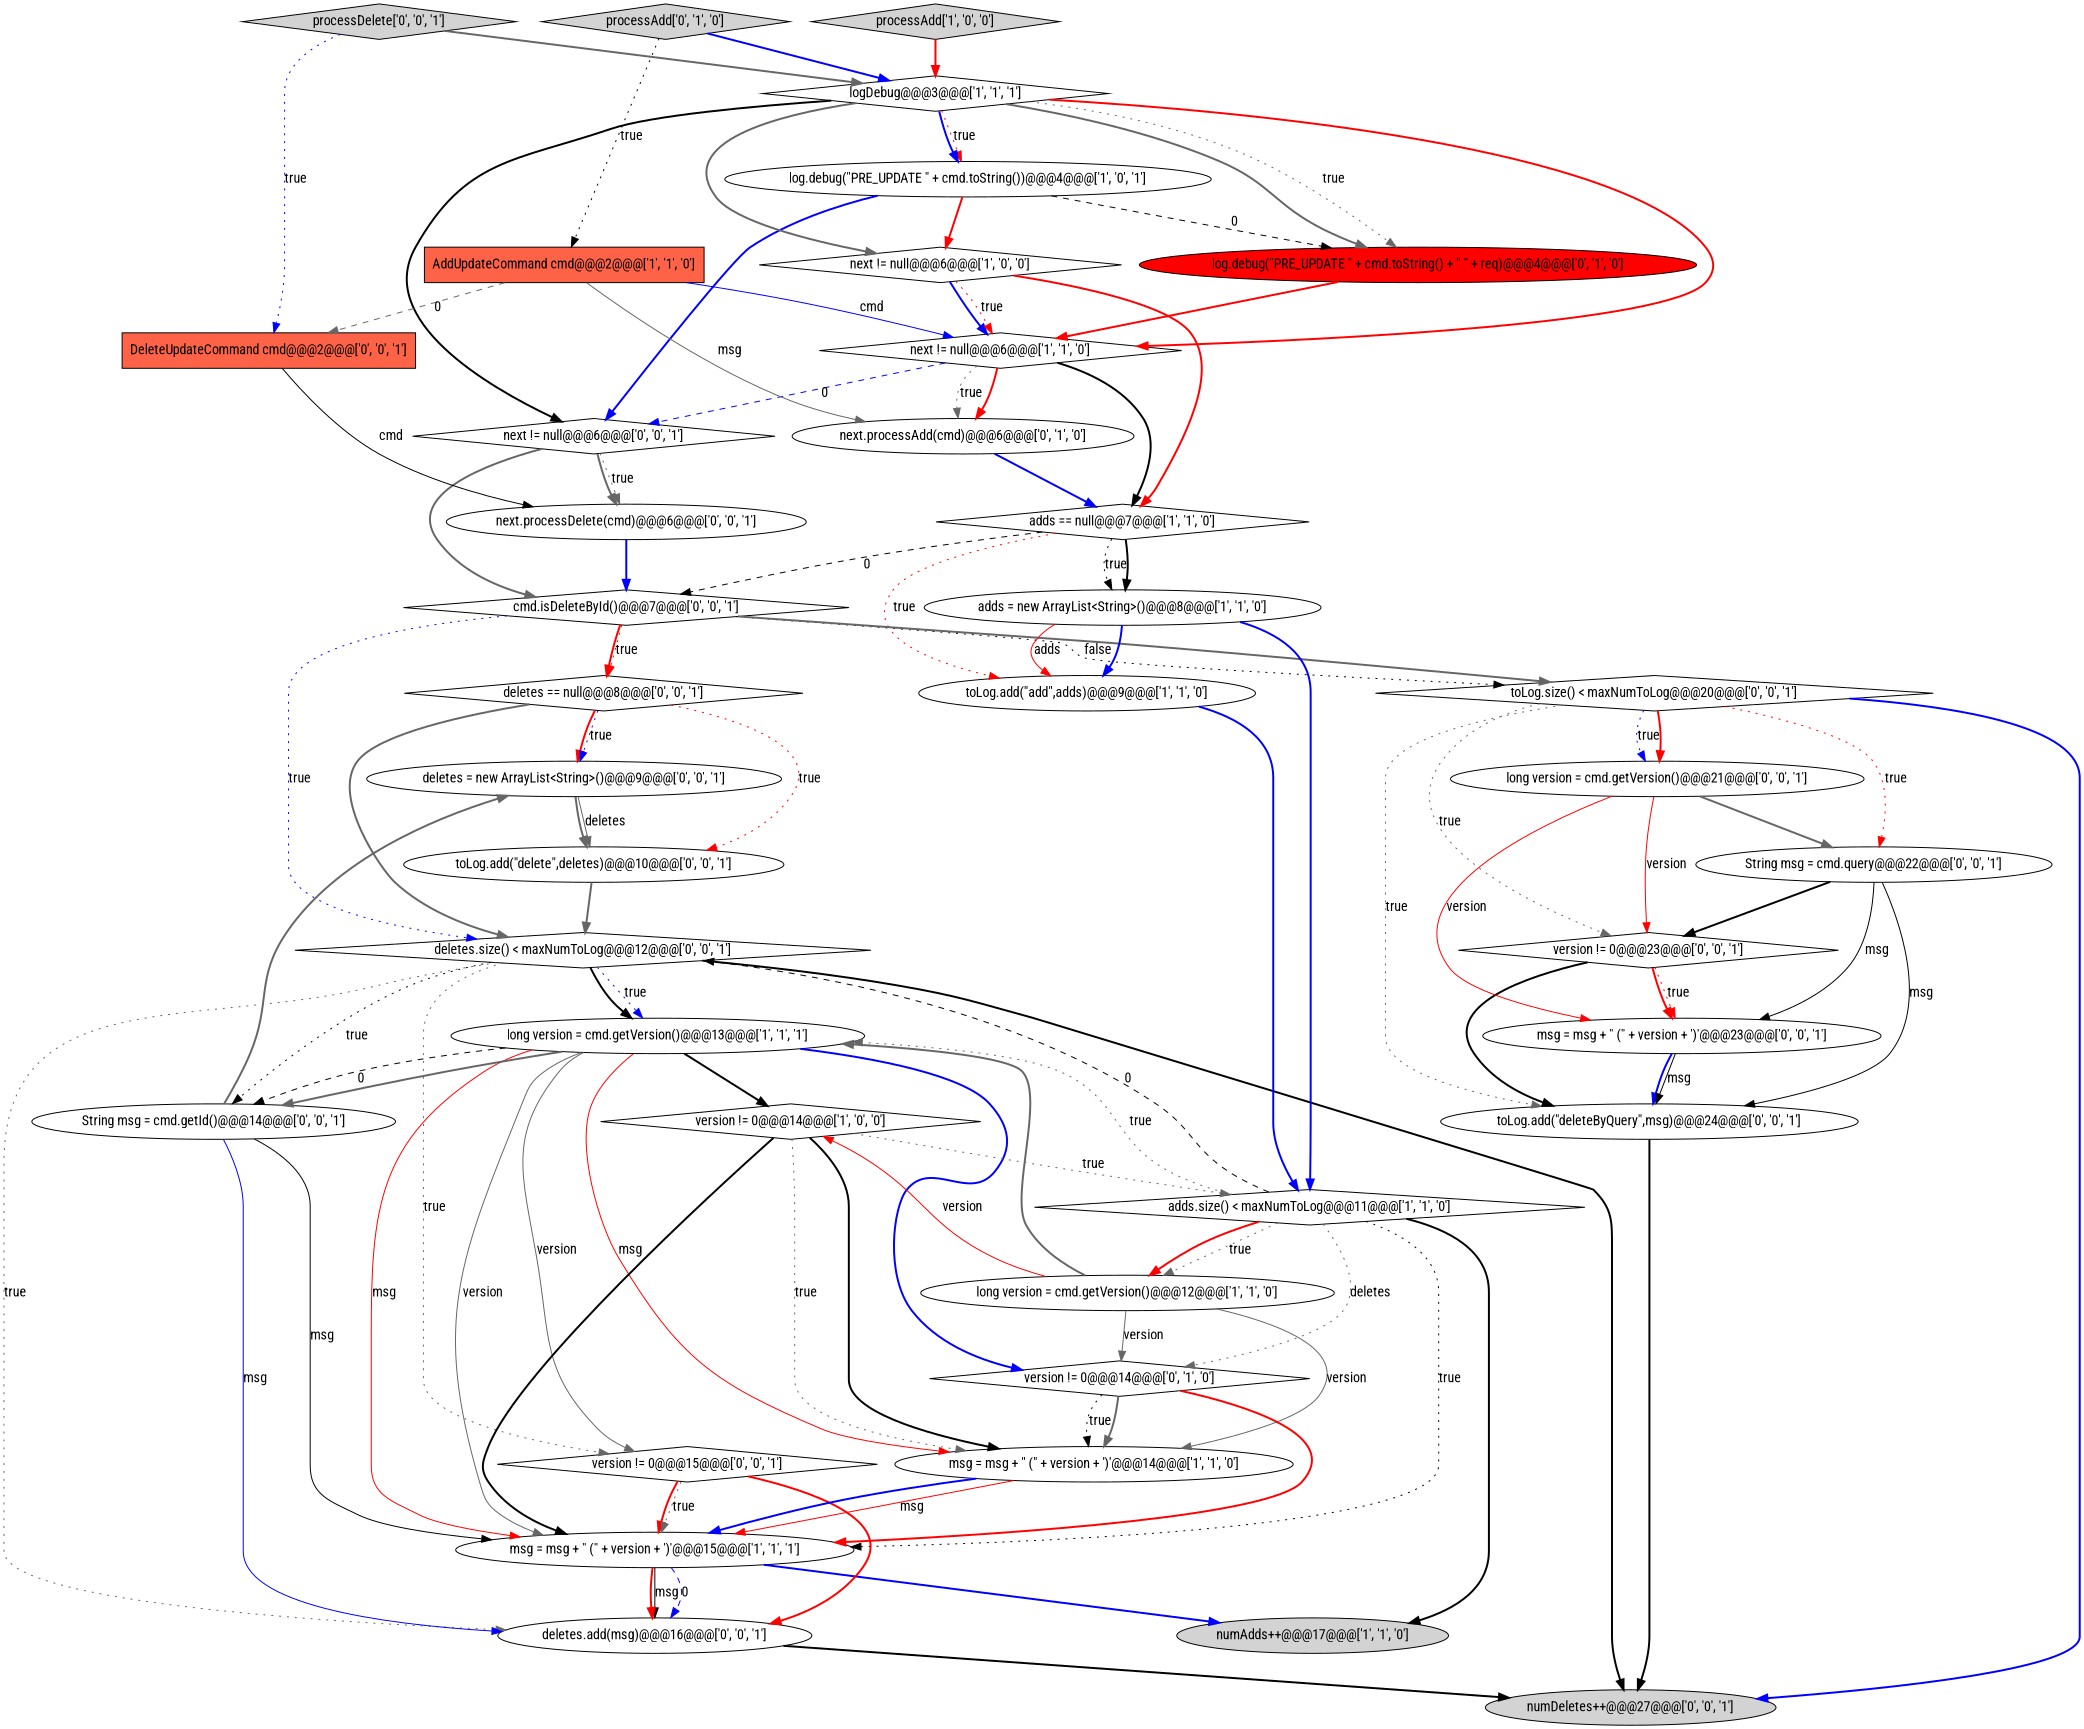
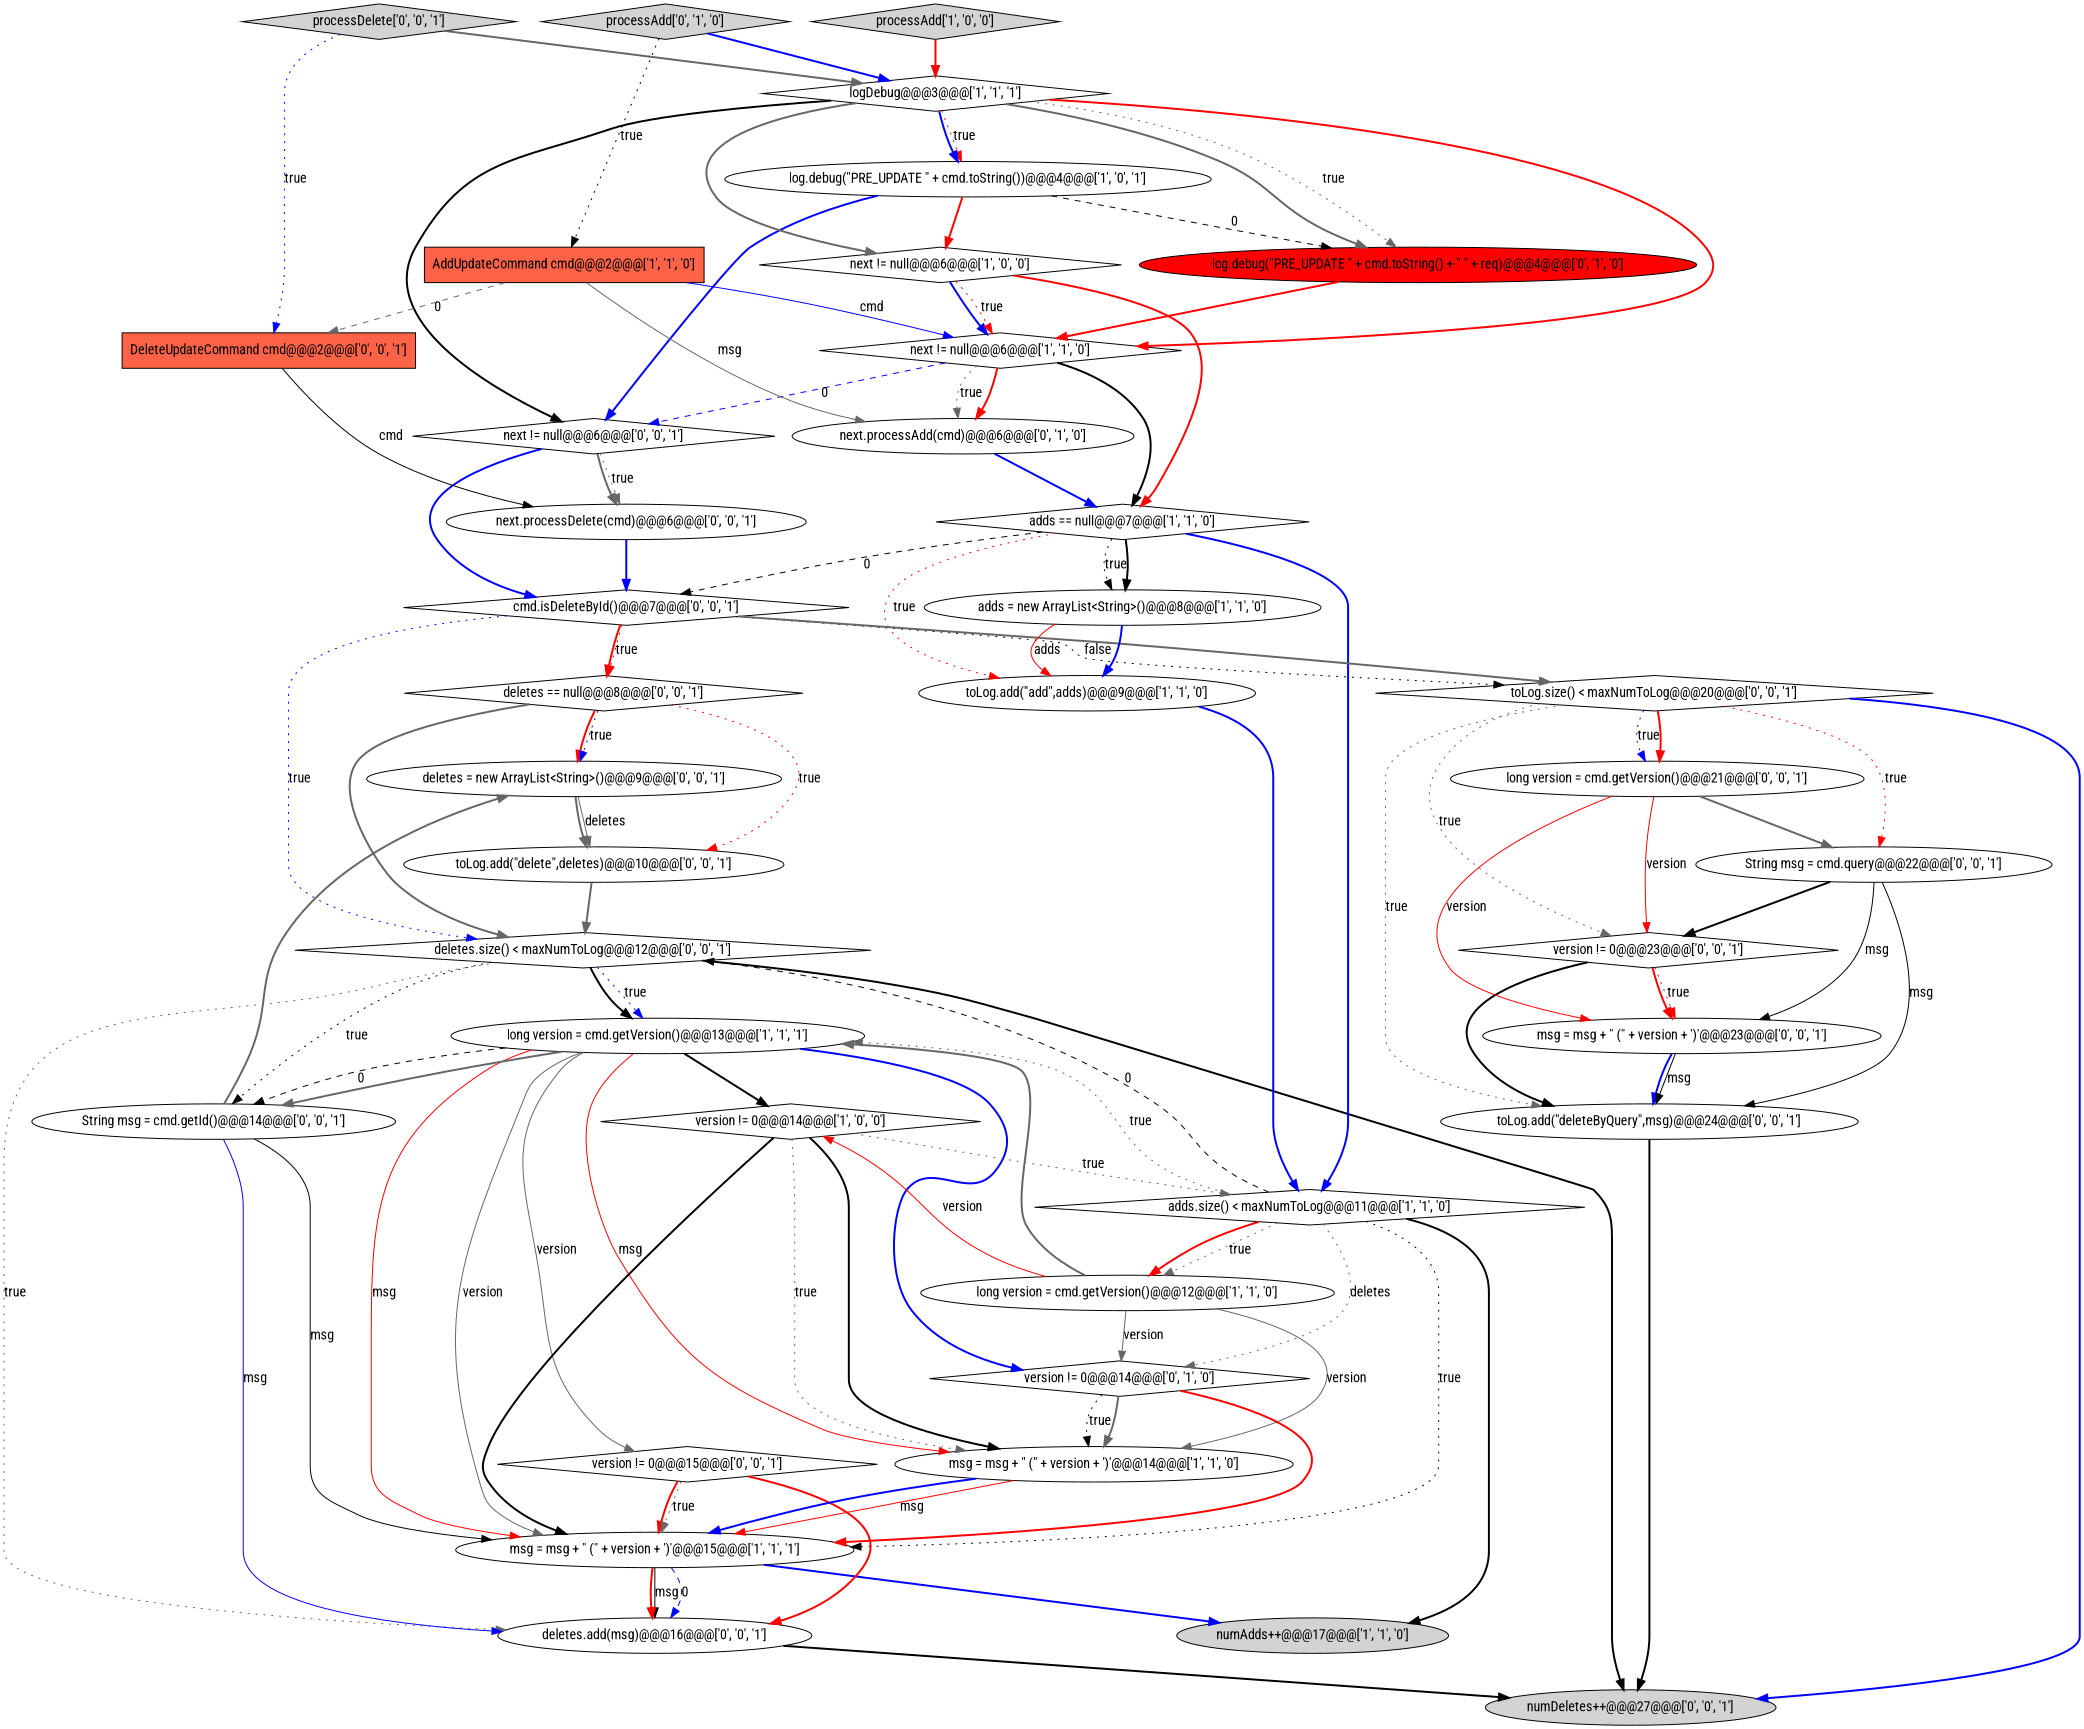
edge "next != null@@@6@@@['0', '0', '1']" -> "cmd.isDeleteById()@@@7@@@['0', '0', '1']": color gray40 -> blue
edge "adds = new ArrayList<String>()@@@8@@@['1', '1', '0']" -> "adds.size() < maxNumToLog@@@11@@@['1', '1', '0']": now "adds == null@@@7@@@['1', '1', '0']" -> "adds.size() < maxNumToLog@@@11@@@['1', '1', '0']"
edge "deletes.size() < maxNumToLog@@@12@@@['0', '0', '1']" -> "version != 0@@@15@@@['0', '0', '1']": removed, label "true"
